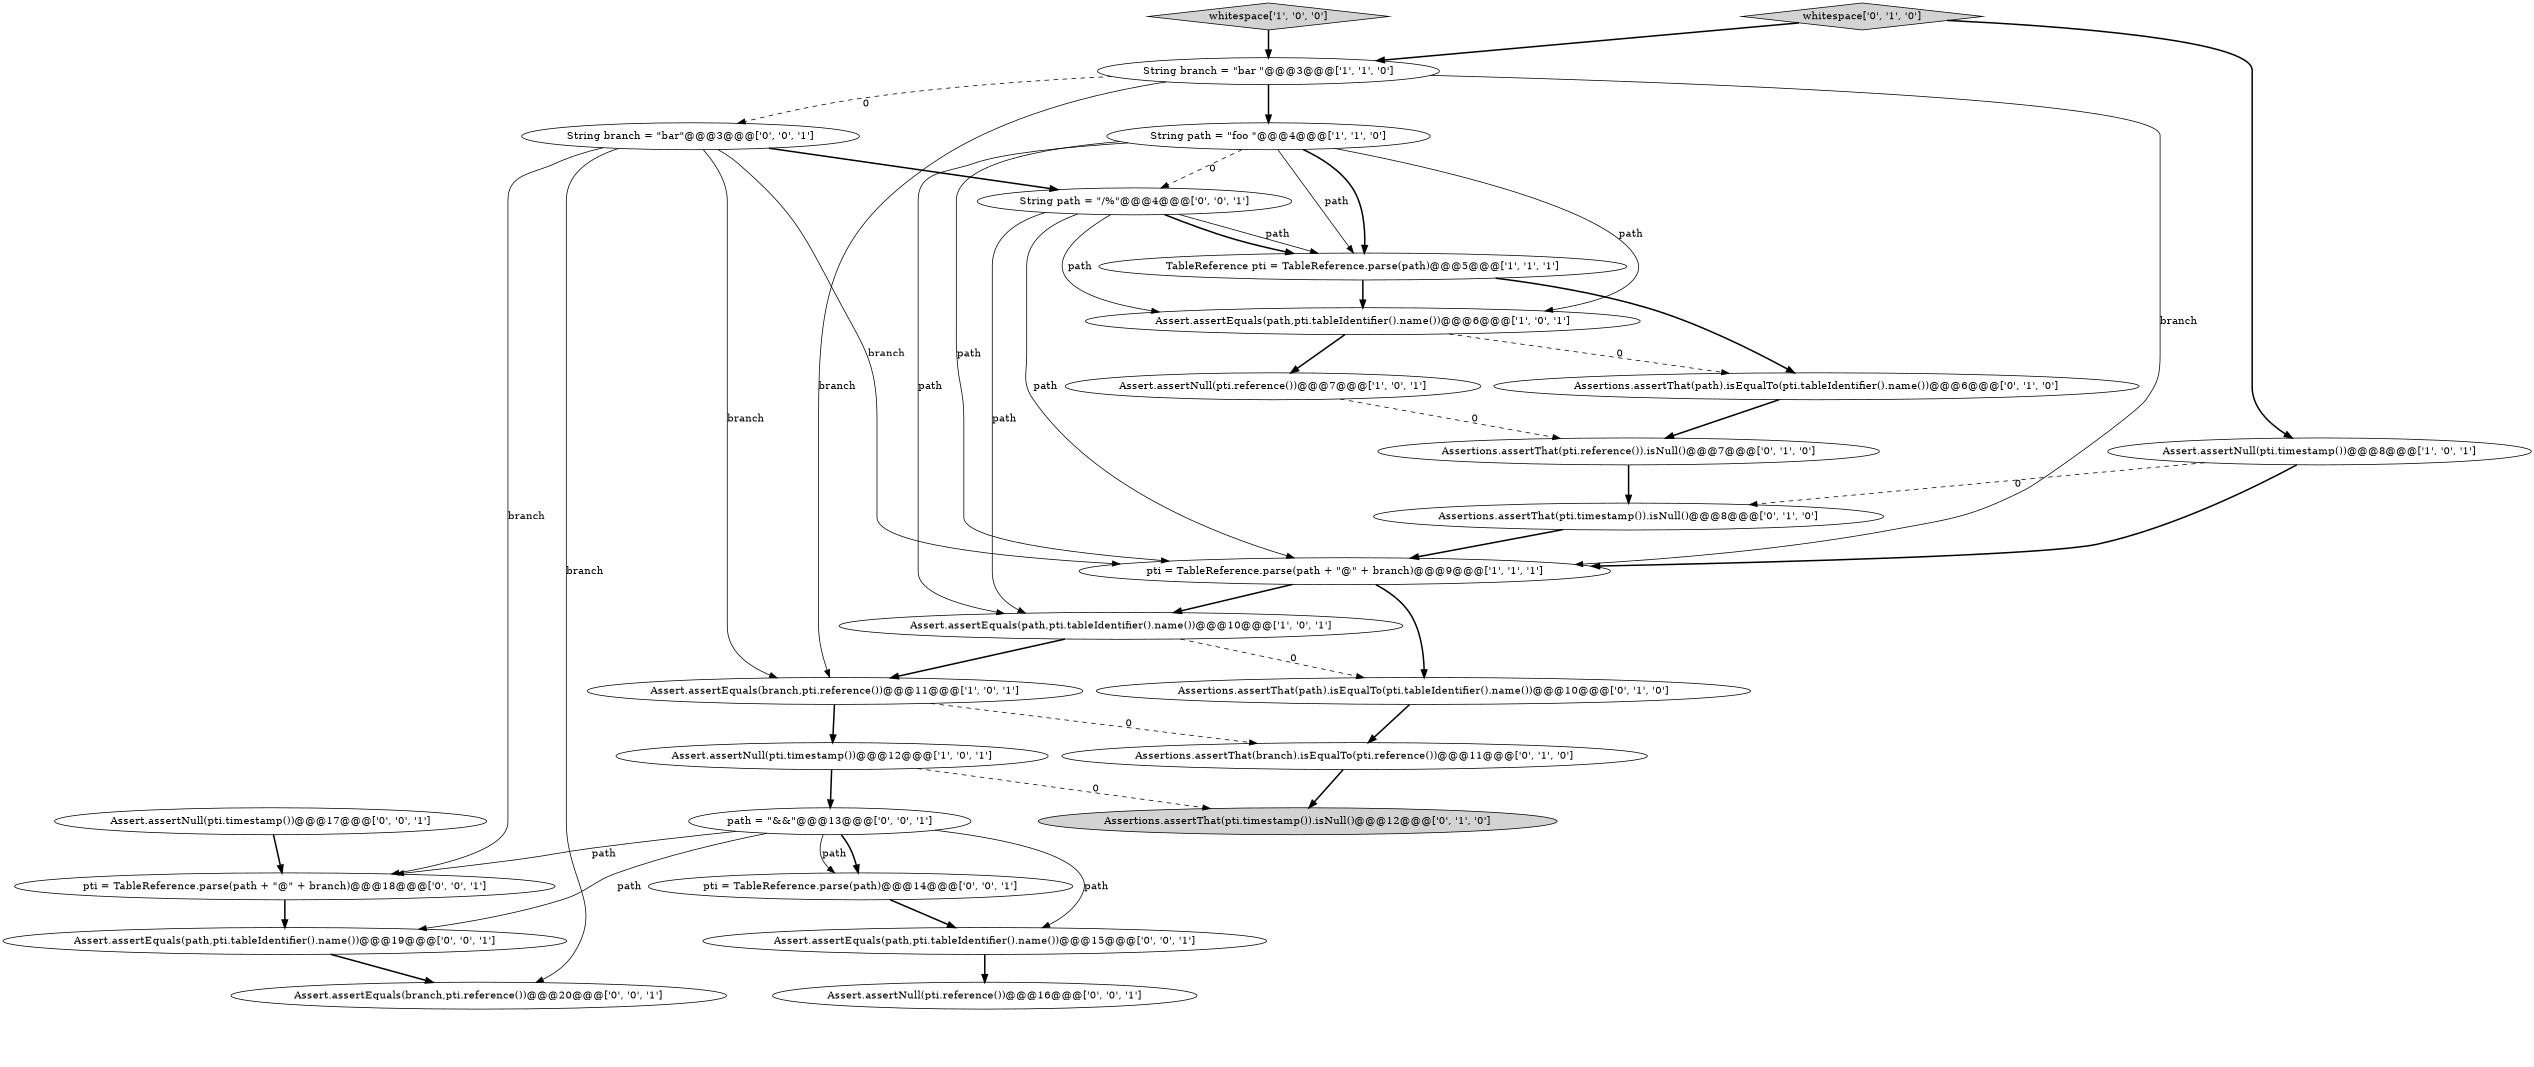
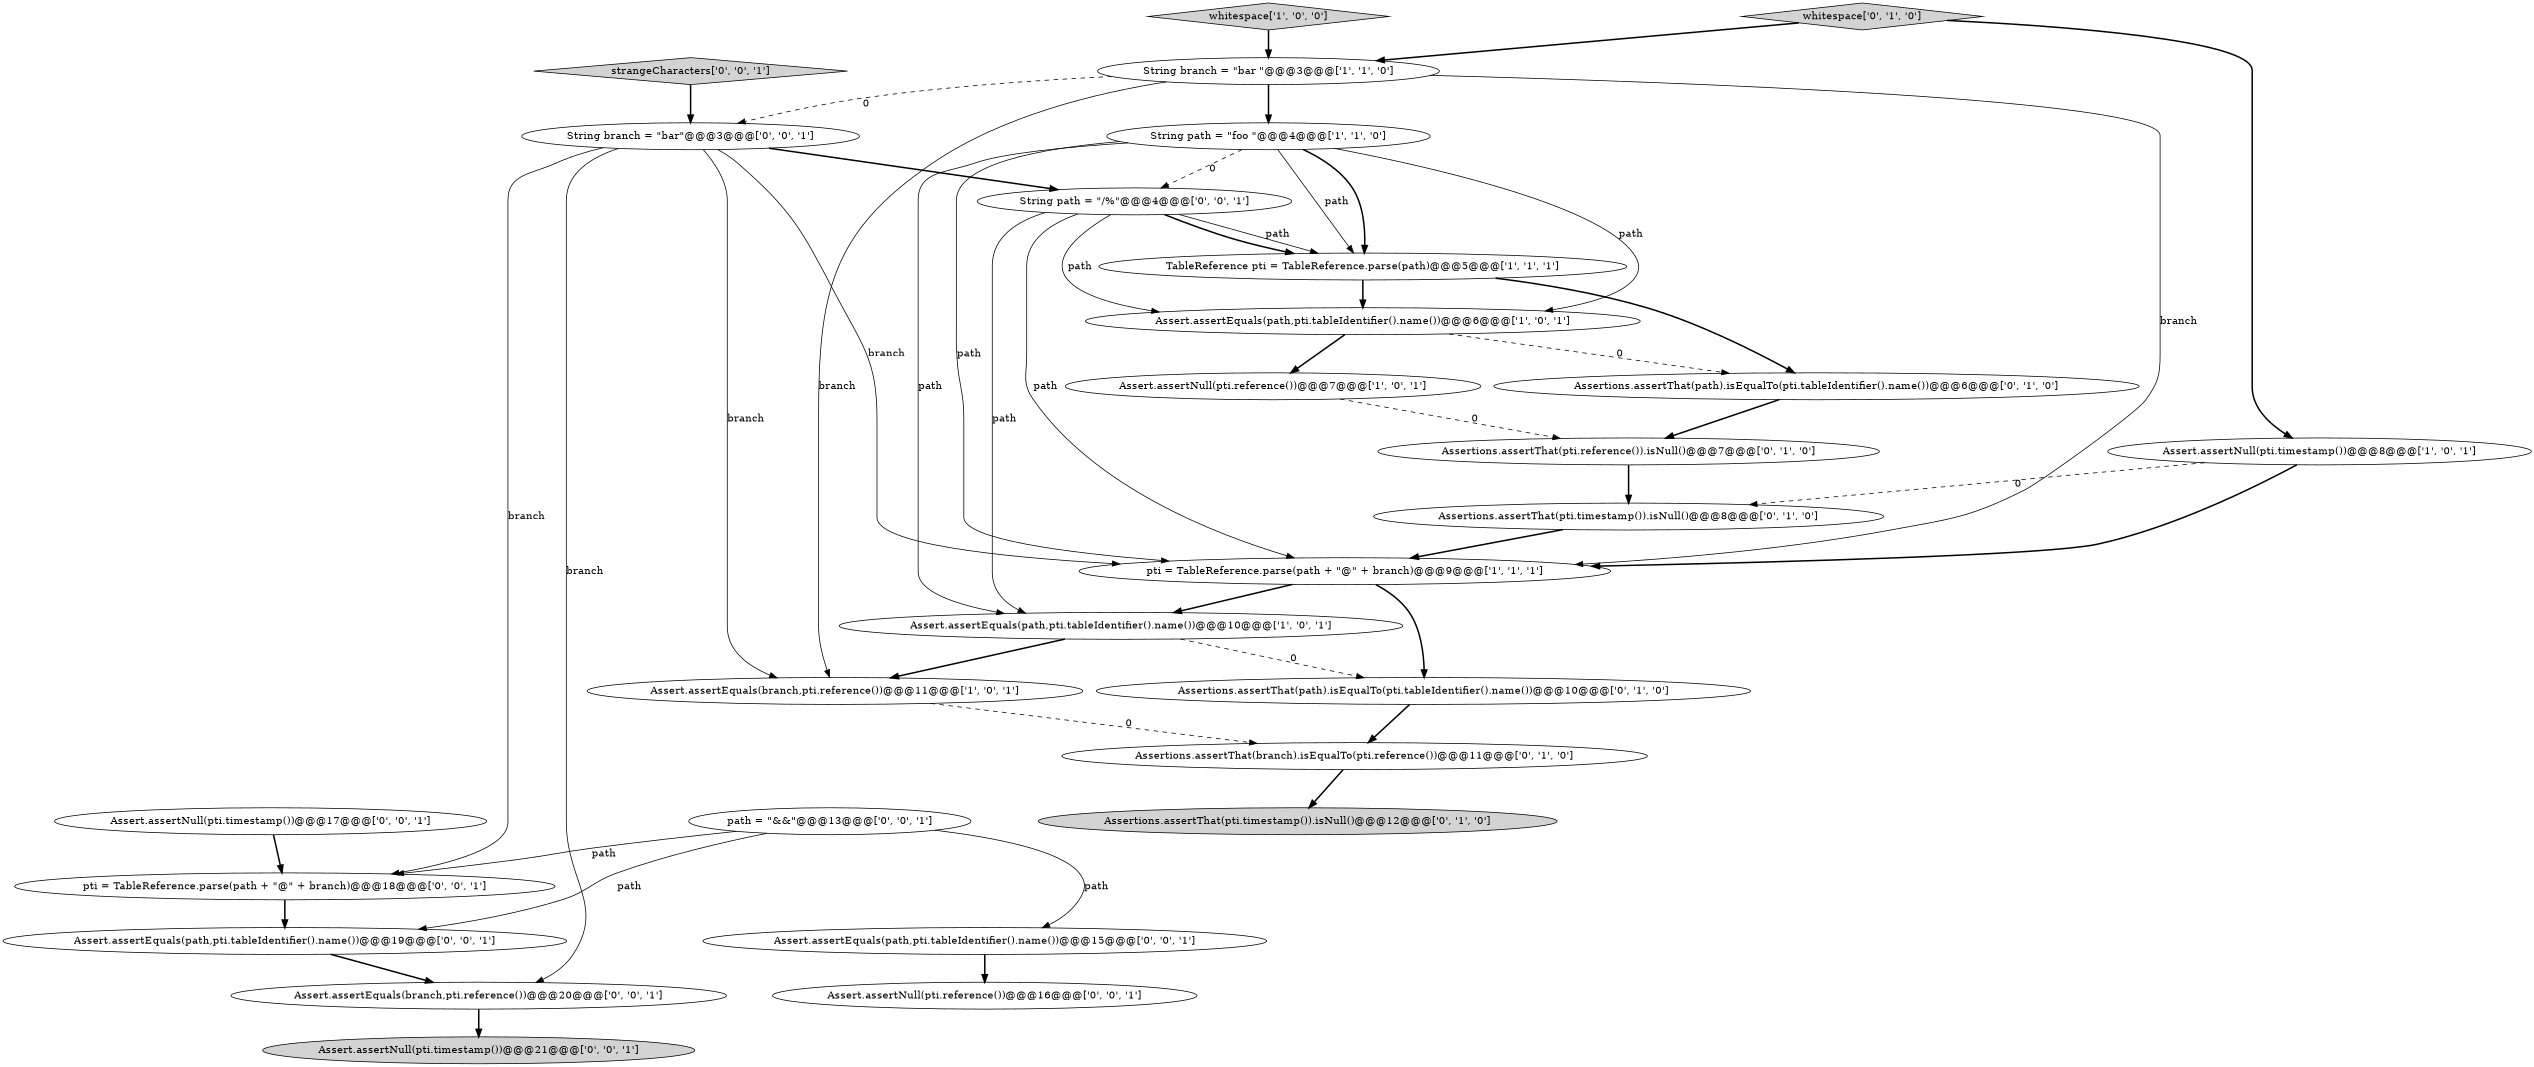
node "strangeCharacters['0', '0', '1']": added
node "Assert.assertNull(pti.timestamp())@@@12@@@['1', '0', '1']": removed
node "pti = TableReference.parse(path)@@@14@@@['0', '0', '1']": removed
node "Assert.assertNull(pti.timestamp())@@@21@@@['0', '0', '1']": added
